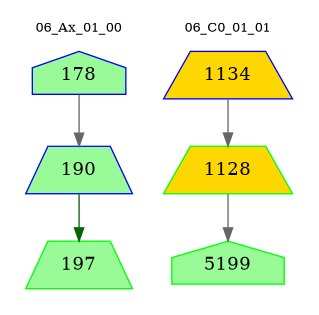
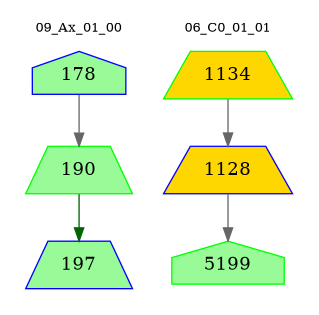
cluster "06_Ax_01_00": label "06_Ax_01_00" -> "09_Ax_01_00"
node "1134": color blue -> green
node "190": color blue -> green
node "1128": color green -> blue
node "197": color green -> blue
